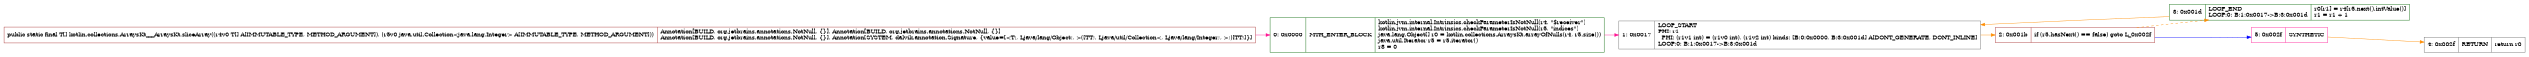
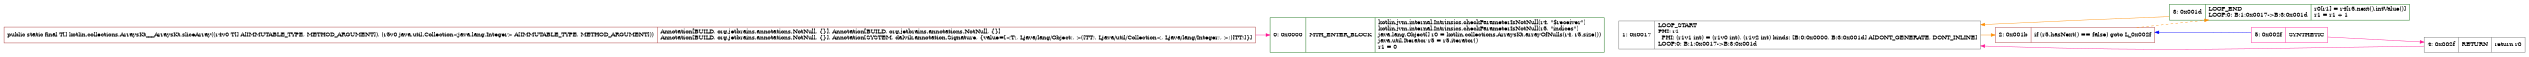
edge "0: 0x0000" -> "1: 0x0017": now "4: 0x002f" -> "1: 0x0017"
edge "2: 0x001b" -> "5: 0x002f": reversed
edge "5: 0x002f" -> "4: 0x002f": color darkorange -> deeppink
node "0: 0x0000": text "r8 = 0" -> "r1 = 0"
